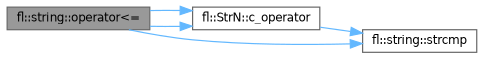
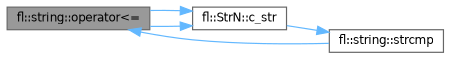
node "fl::StrN::c_operator": label "fl::StrN::c_operator" -> "fl::StrN::c_str"
edge "fl::string::operator<=" -> "fl::string::strcmp": reversed
